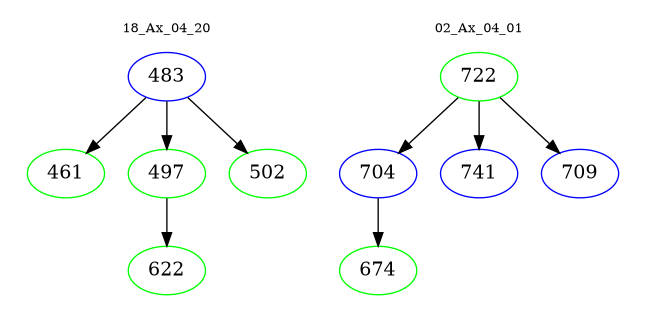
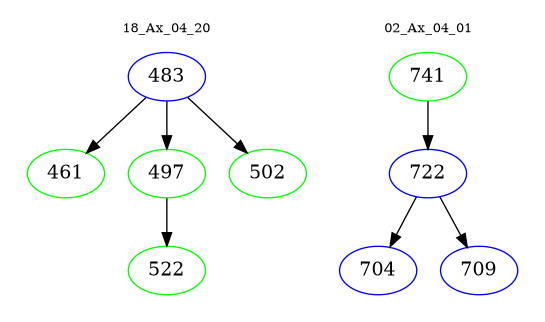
node "722": color green -> blue
edge "722" -> "741": reversed
node "741": color blue -> green
node "622": label "622" -> "522"
node "674": removed
